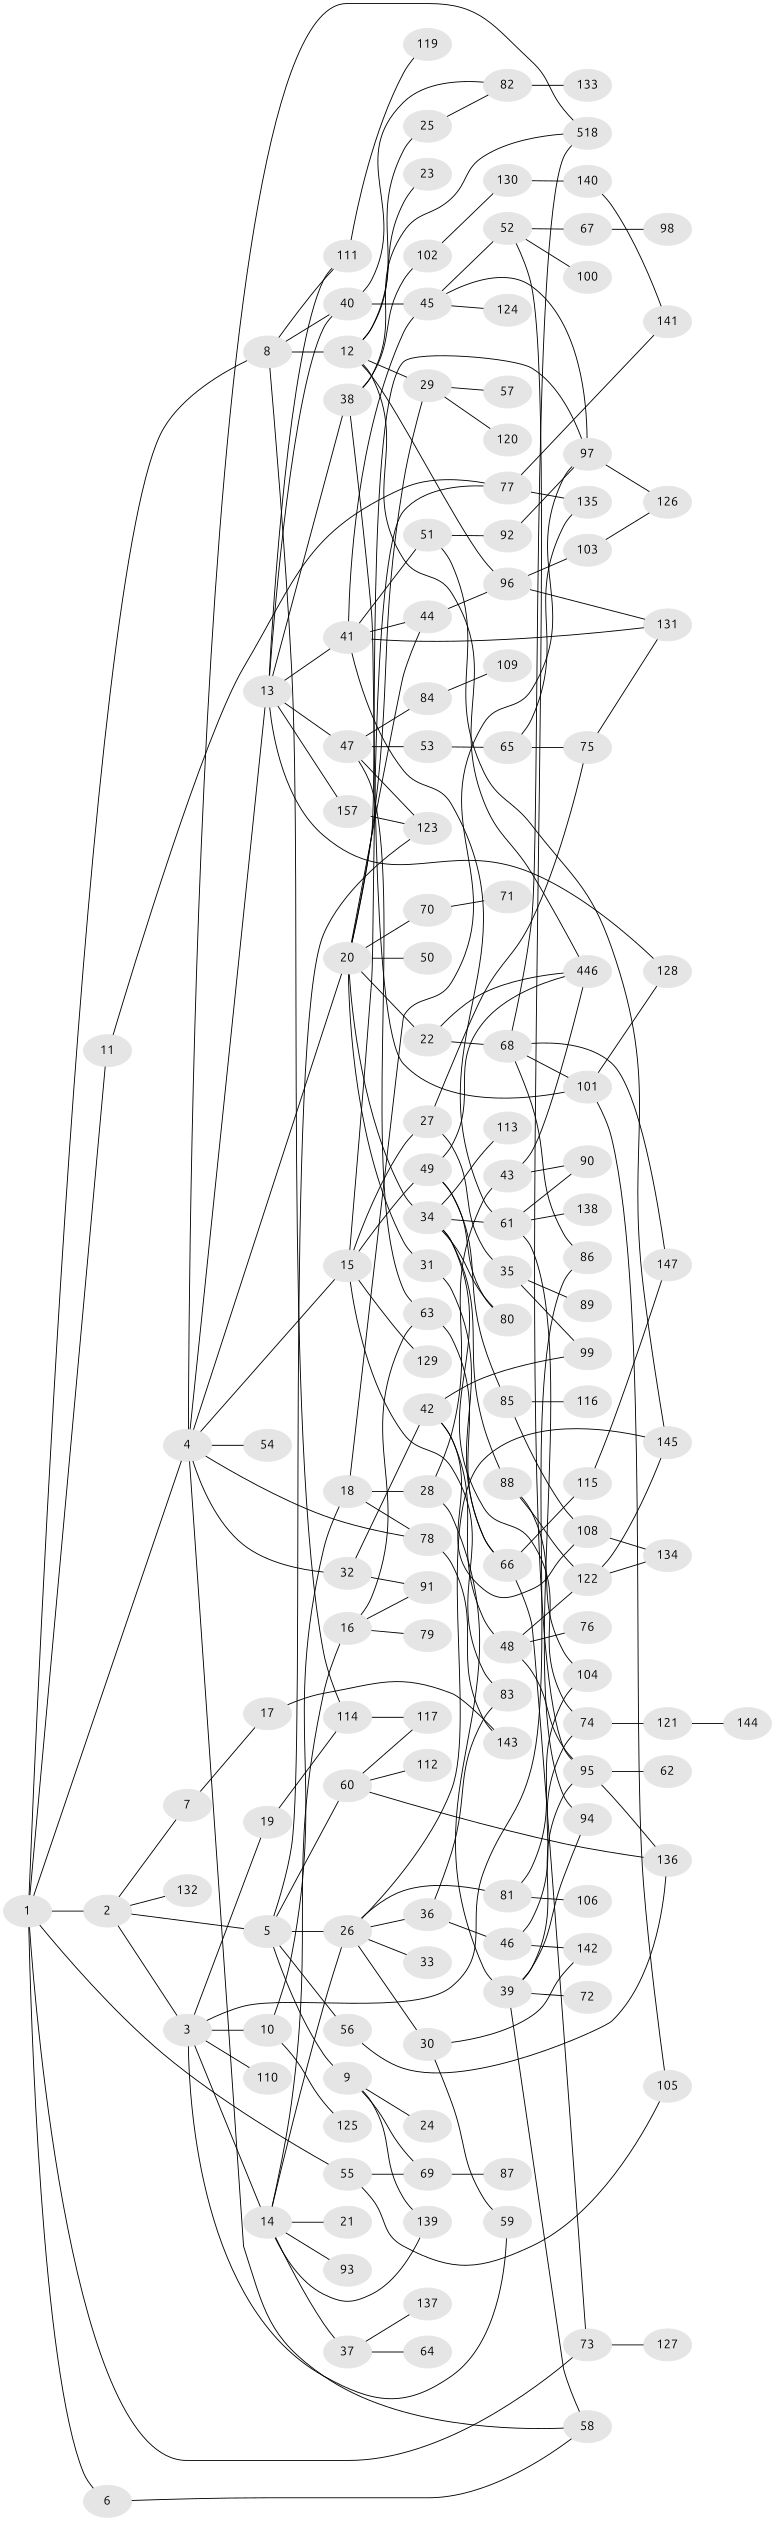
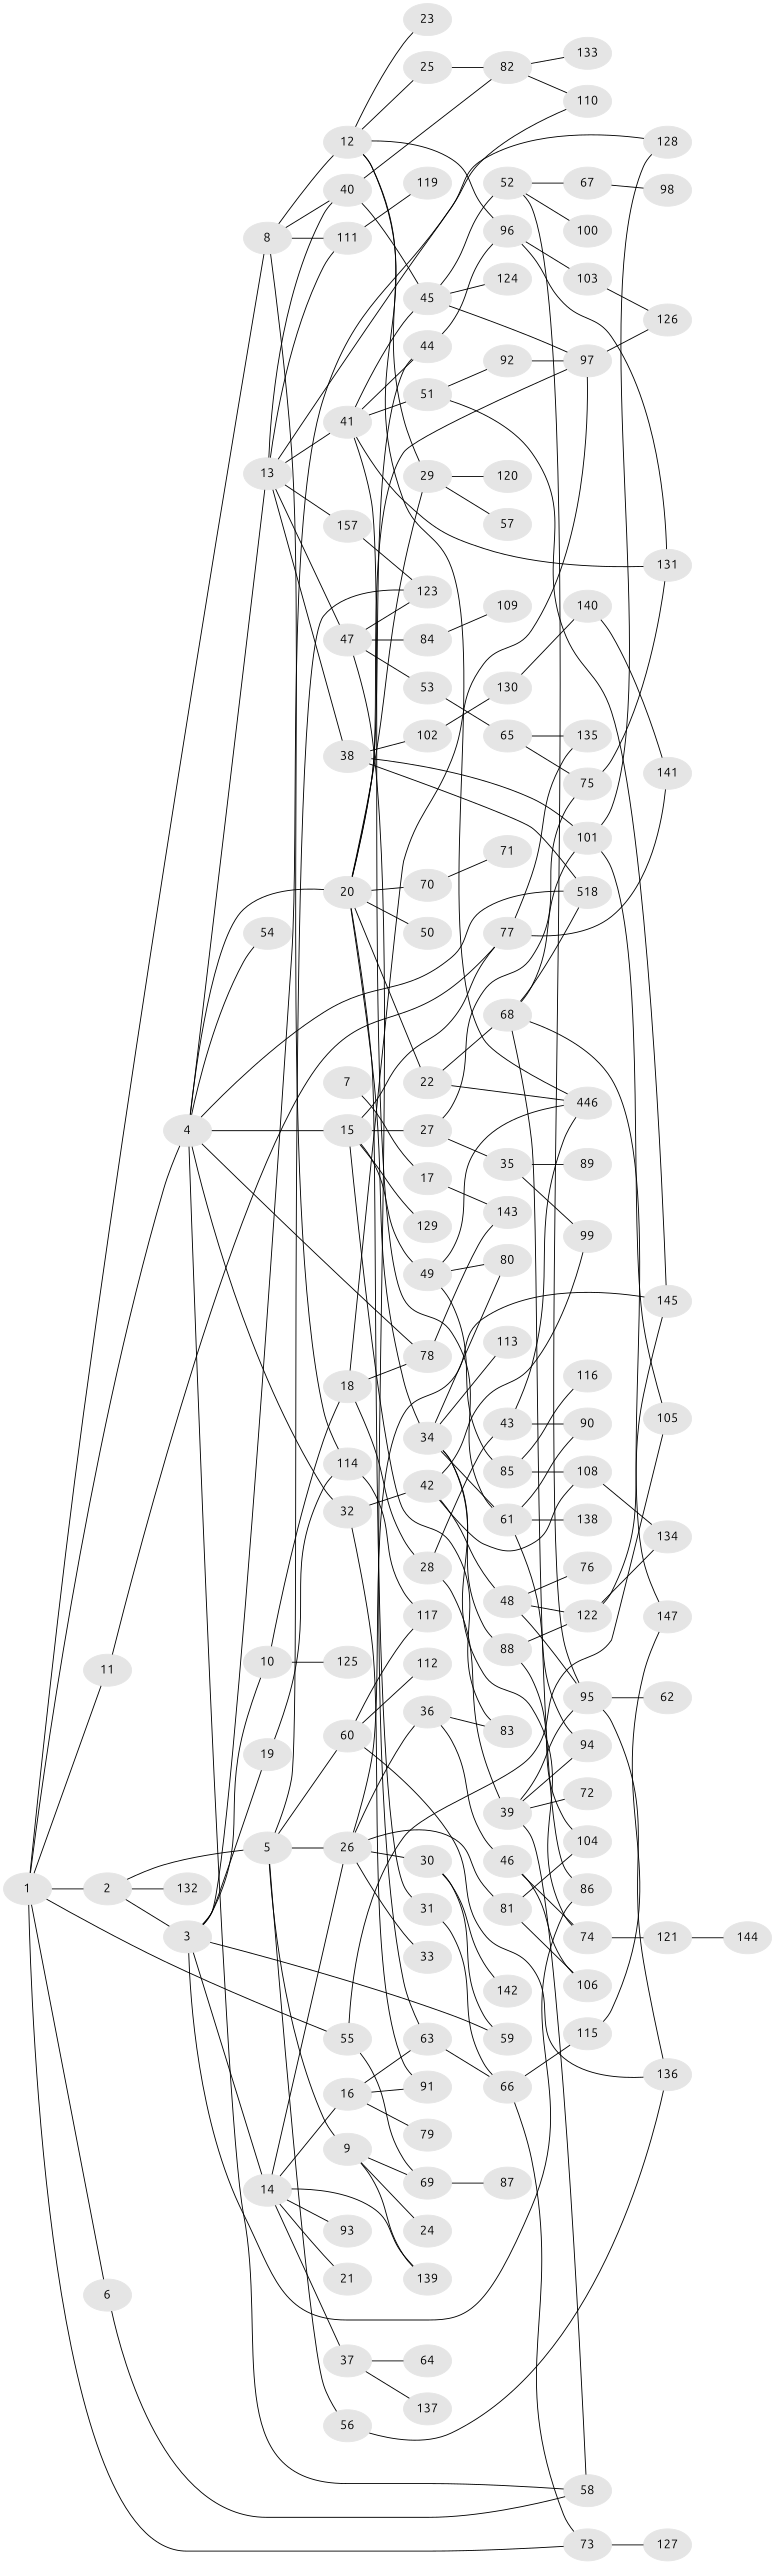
edge "82" -- "110": added
edge "7" -- "2": removed
edge "46" -- "142": now "46" -- "106"
